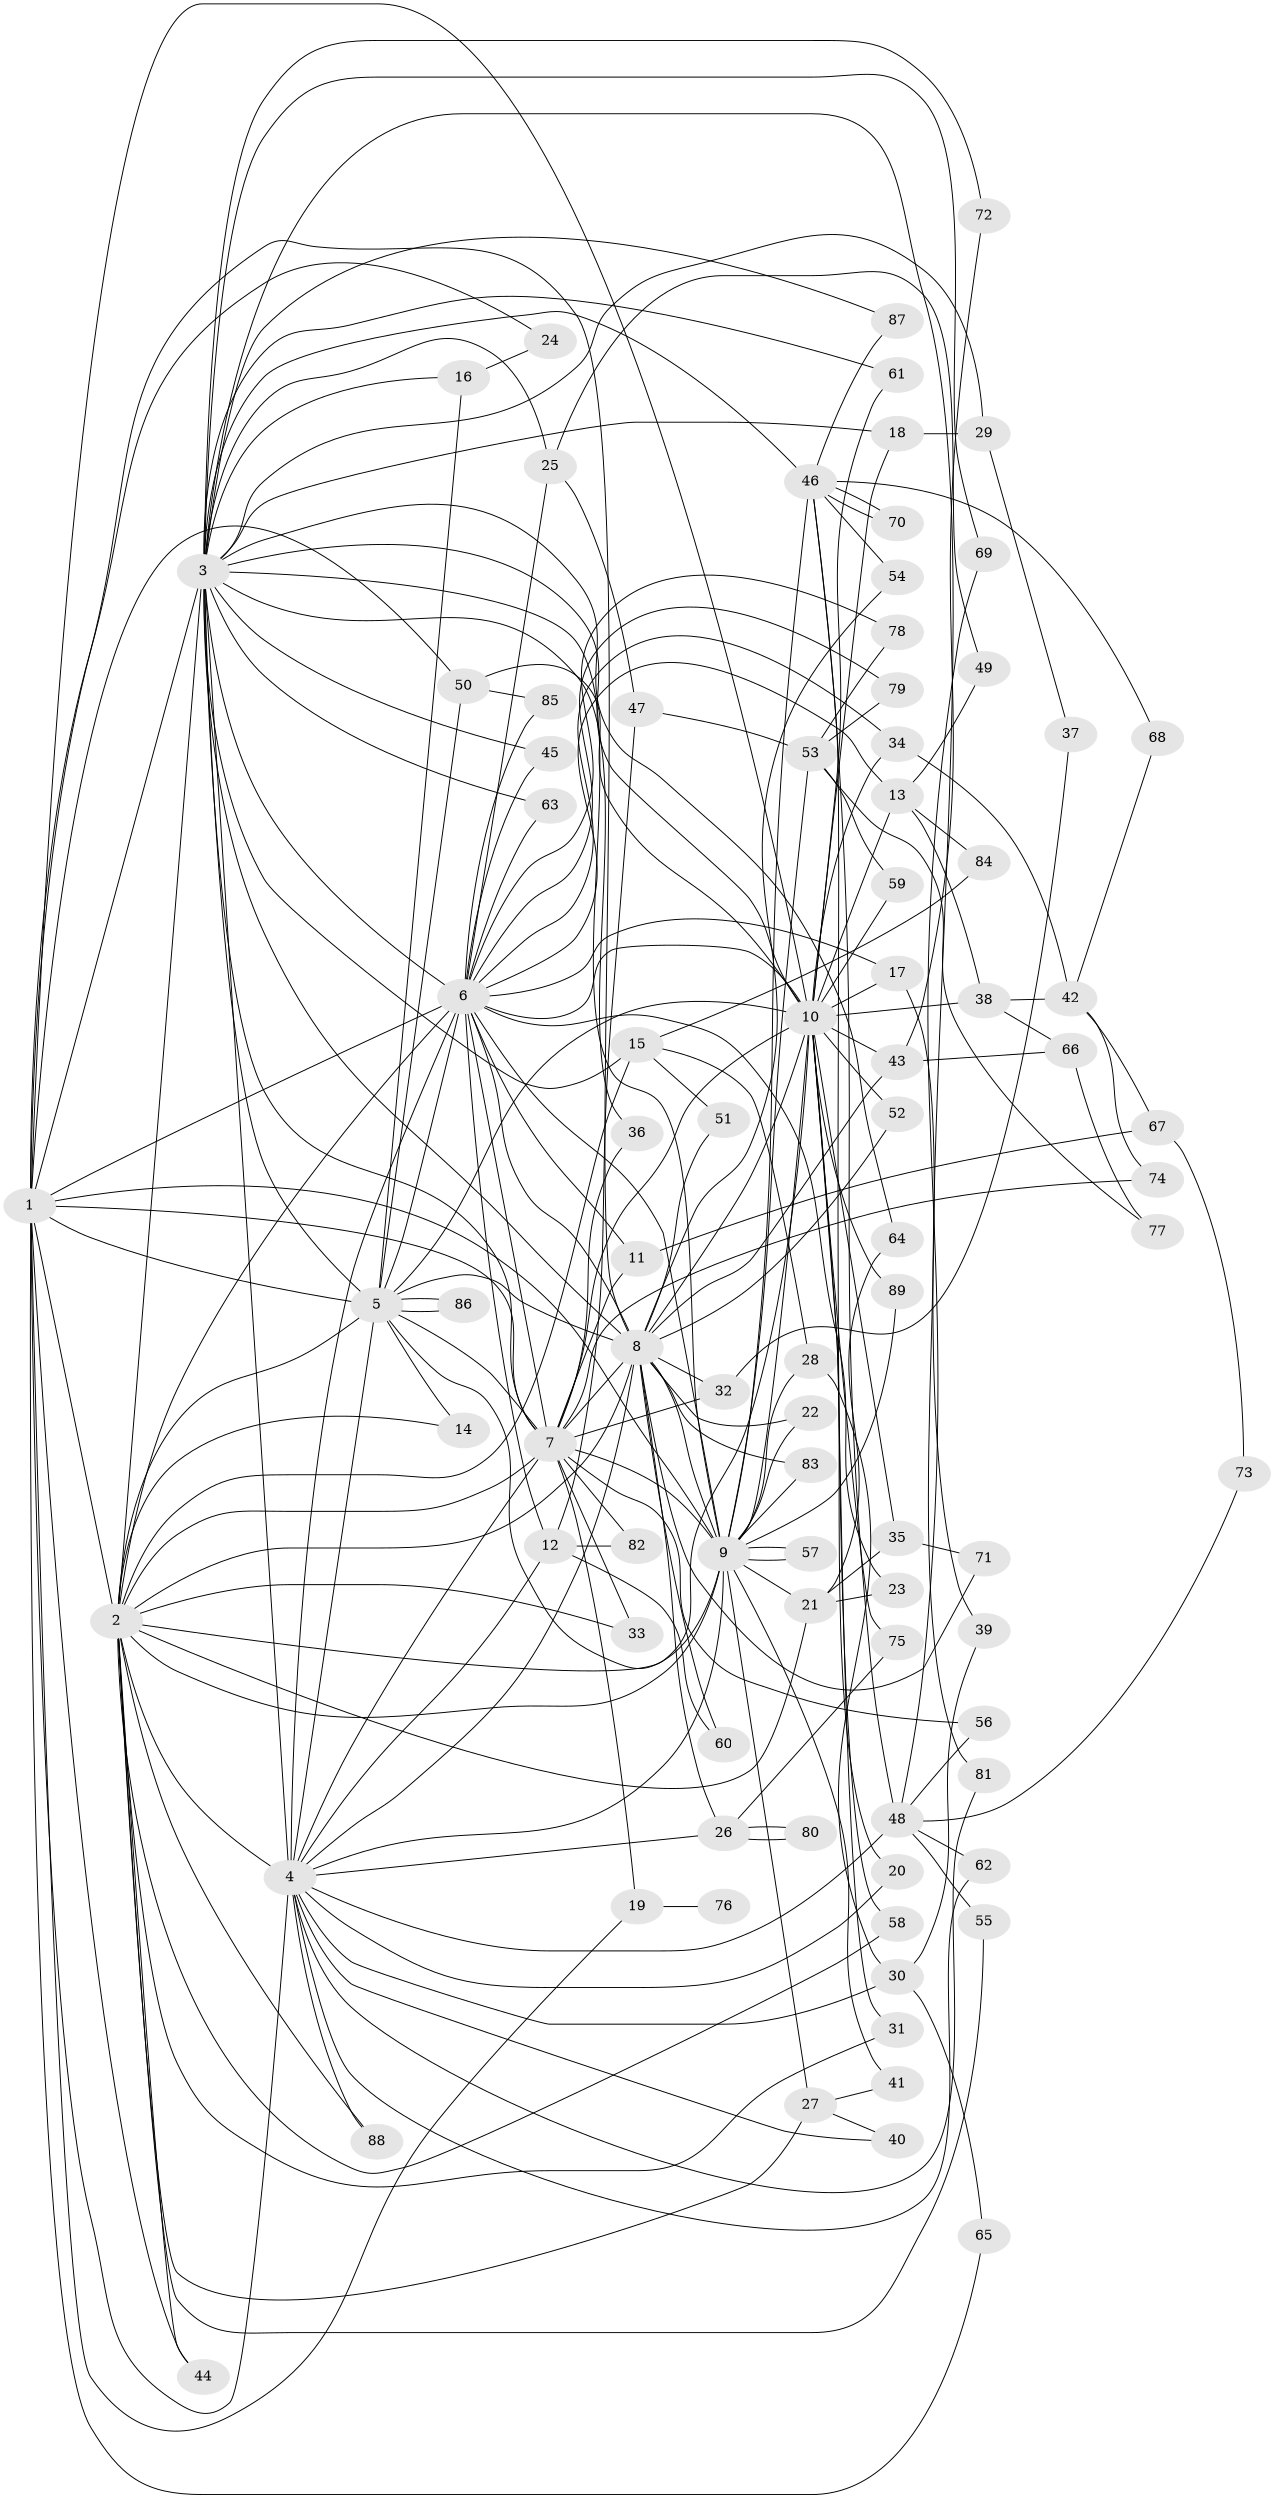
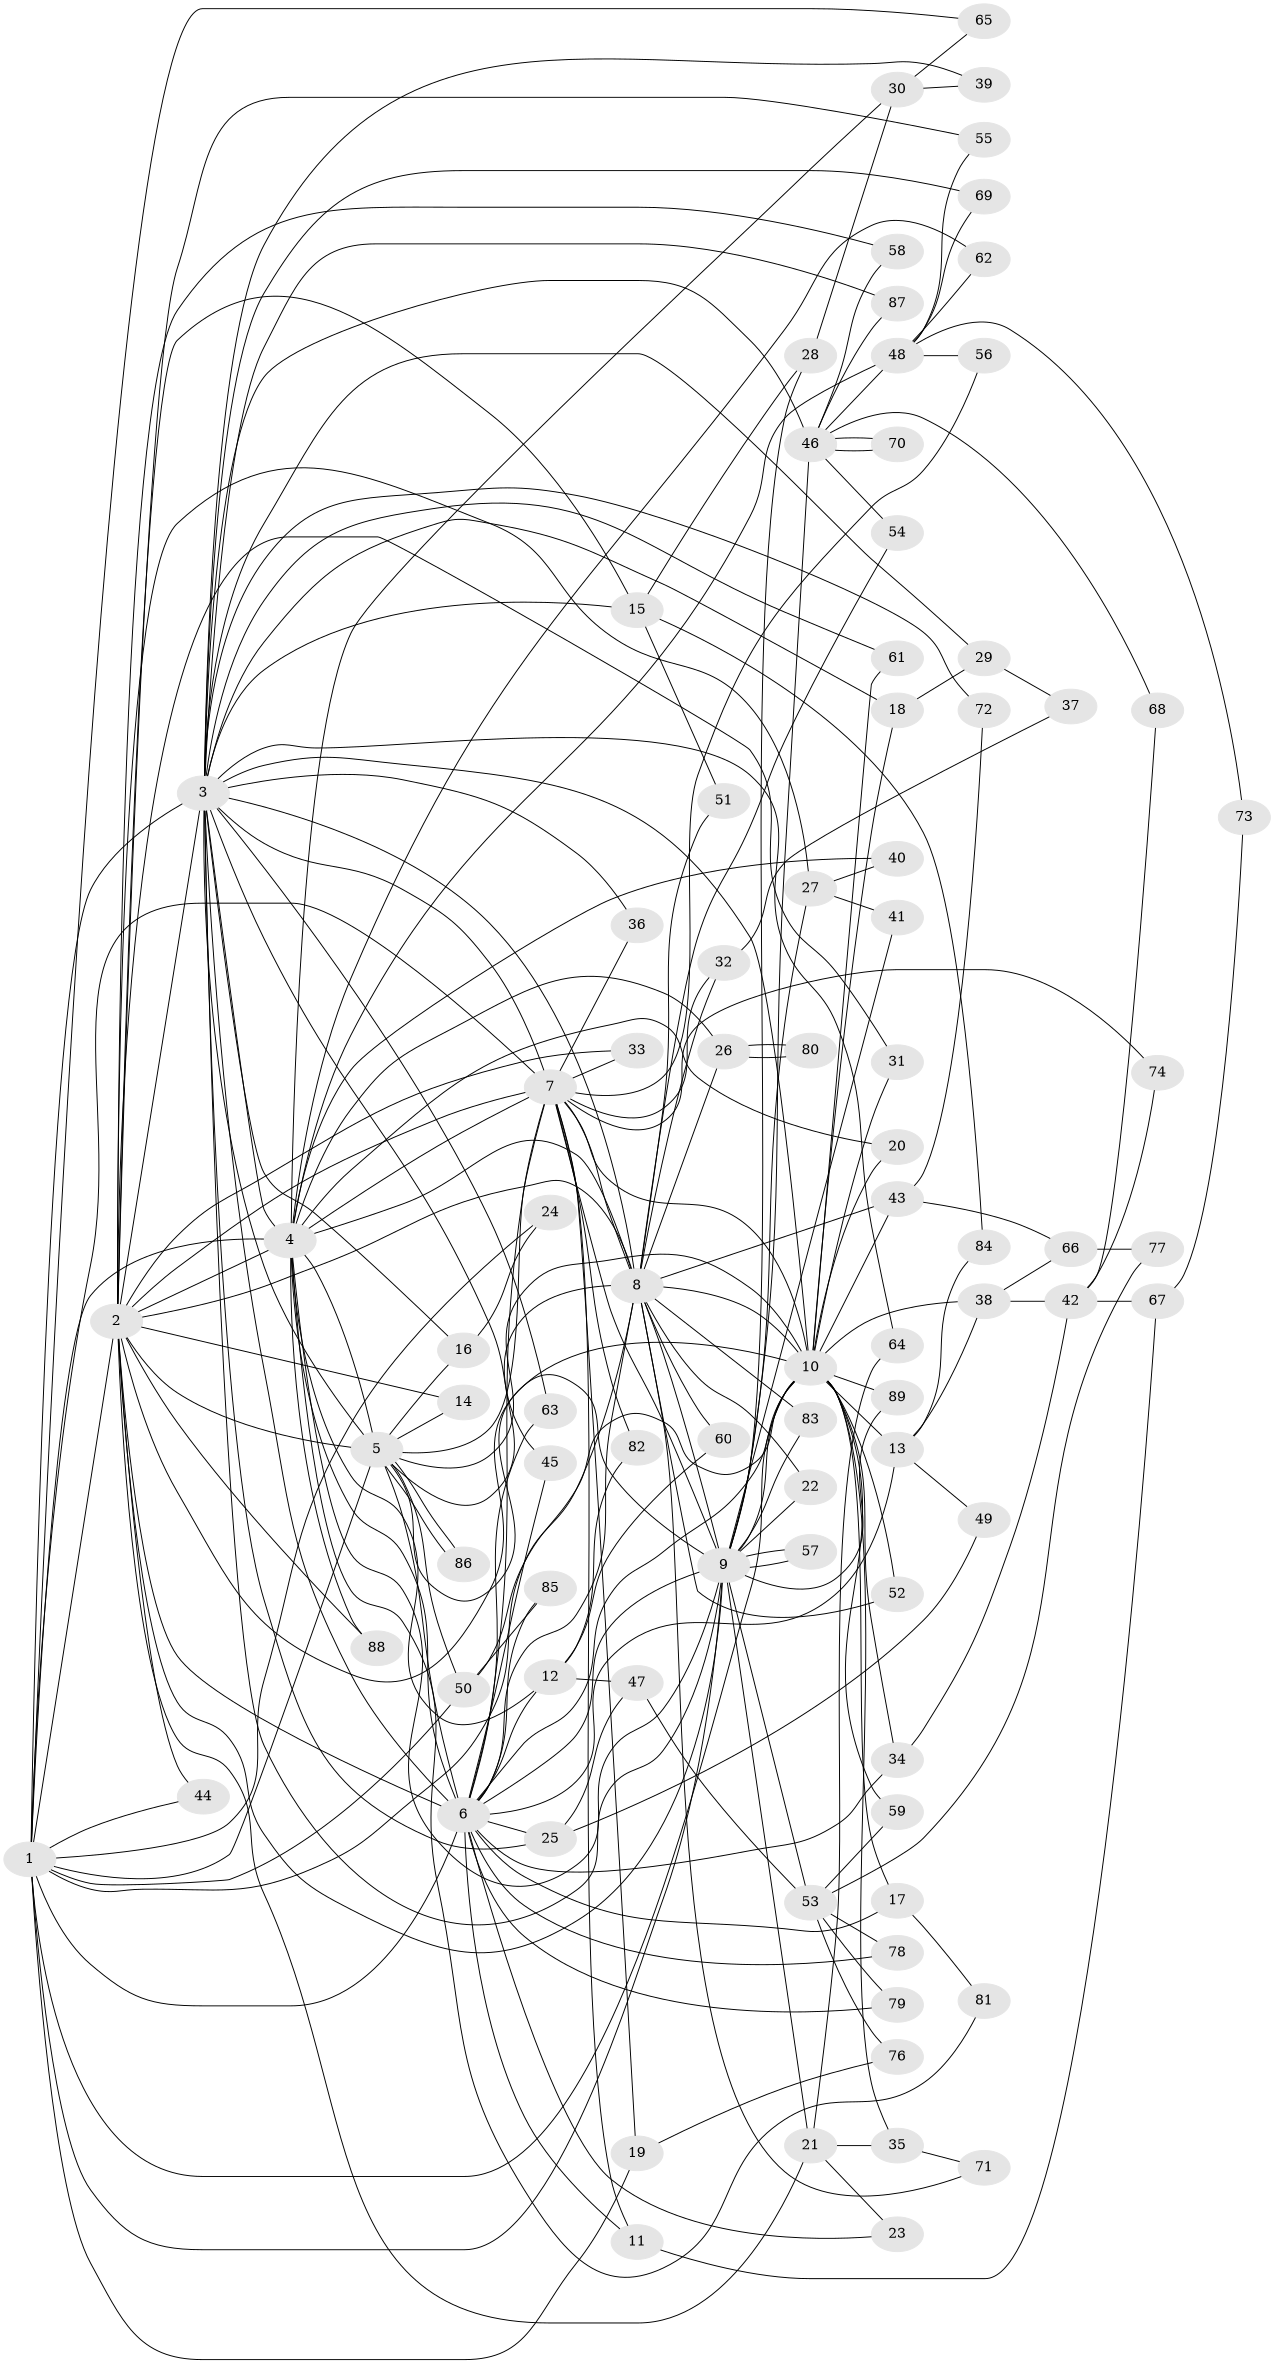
node "75": removed
edge "53" -- "76": added
